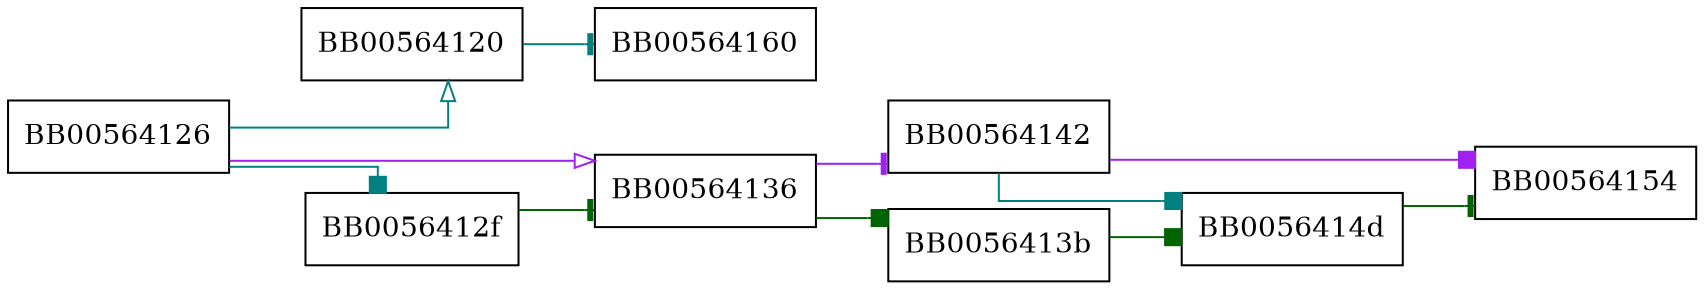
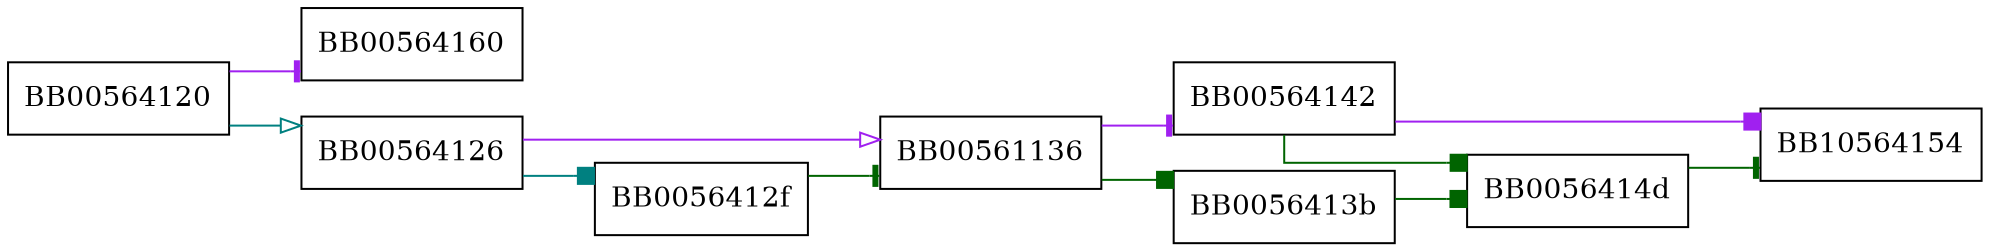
edge "BB00564120" -> "BB00564160": color teal -> purple
edge "BB00564126" -> "BB00564120": reversed
node "BB00564154": label "BB00564154" -> "BB10564154"
node "BB00564136": label "BB00564136" -> "BB00561136"
edge "BB00564142" -> "BB0056414d": color teal -> darkgreen
